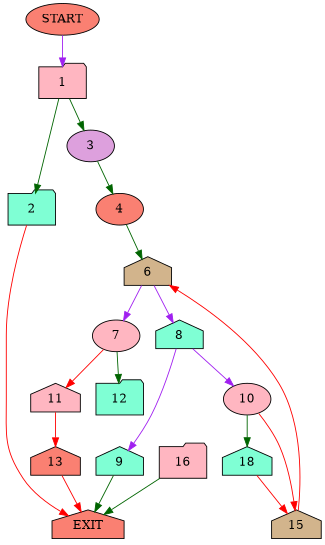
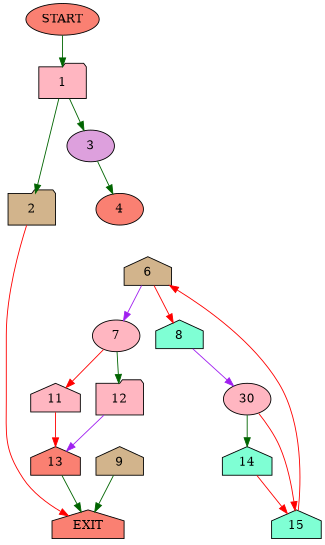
edge "START" -> "1": color purple -> darkgreen
node "2": fillcolor aquamarine -> tan
edge "4" -> "6": removed
edge "6" -> "8": color purple -> red
edge "8" -> "9": removed
node "12": fillcolor aquamarine -> lightpink
node "10": label "10" -> "30"
edge "12" -> "13": added
node "9": fillcolor aquamarine -> tan
node "16": removed
node "18": label "18" -> "14"
edge "13" -> "EXIT": color red -> darkgreen
node "15": fillcolor tan -> aquamarine
